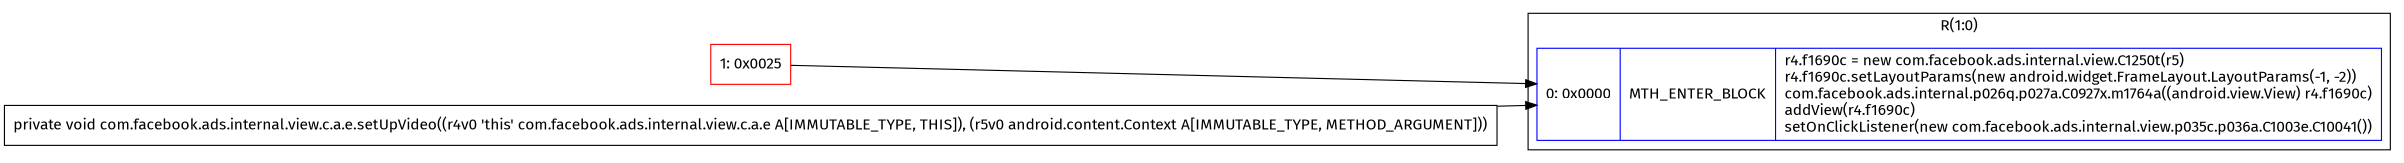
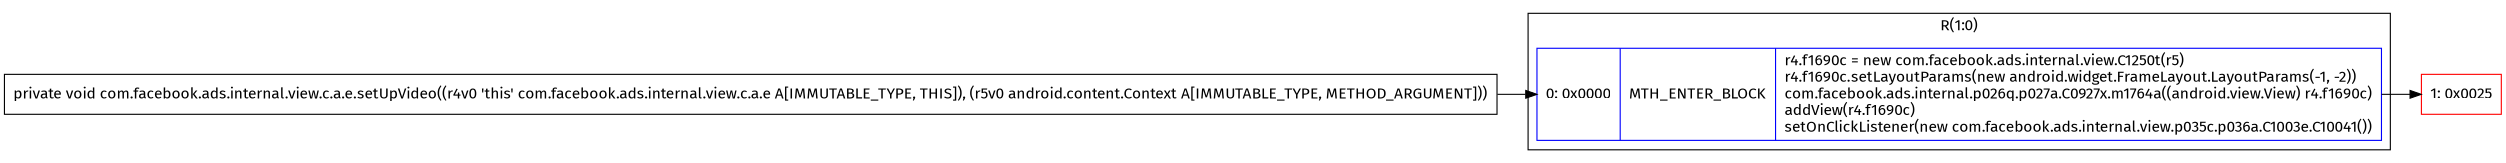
edge "1: 0x0025" -> "0: 0x0000": reversed
